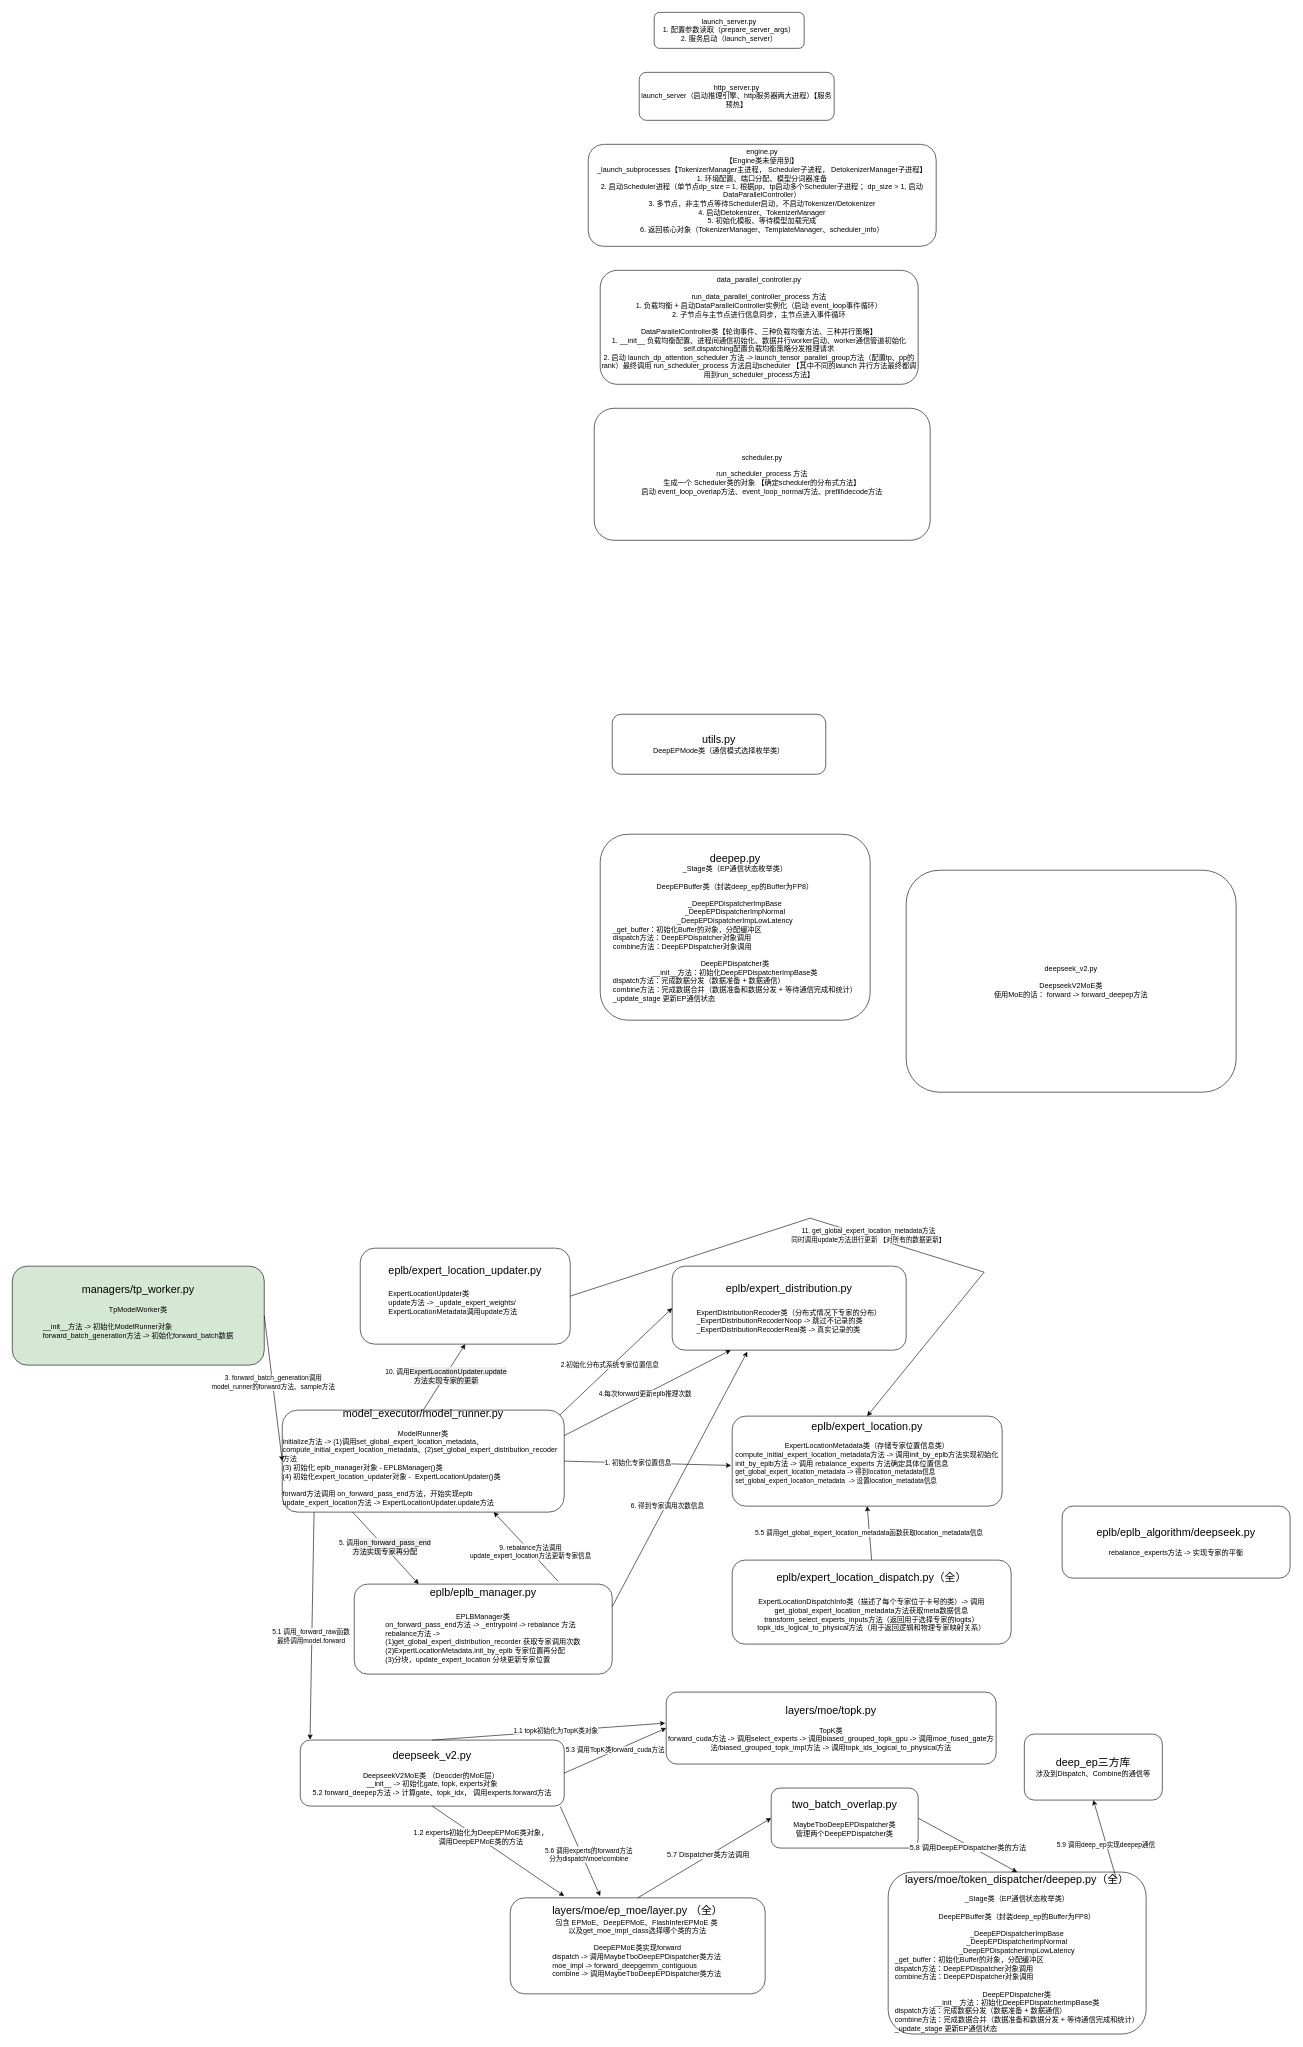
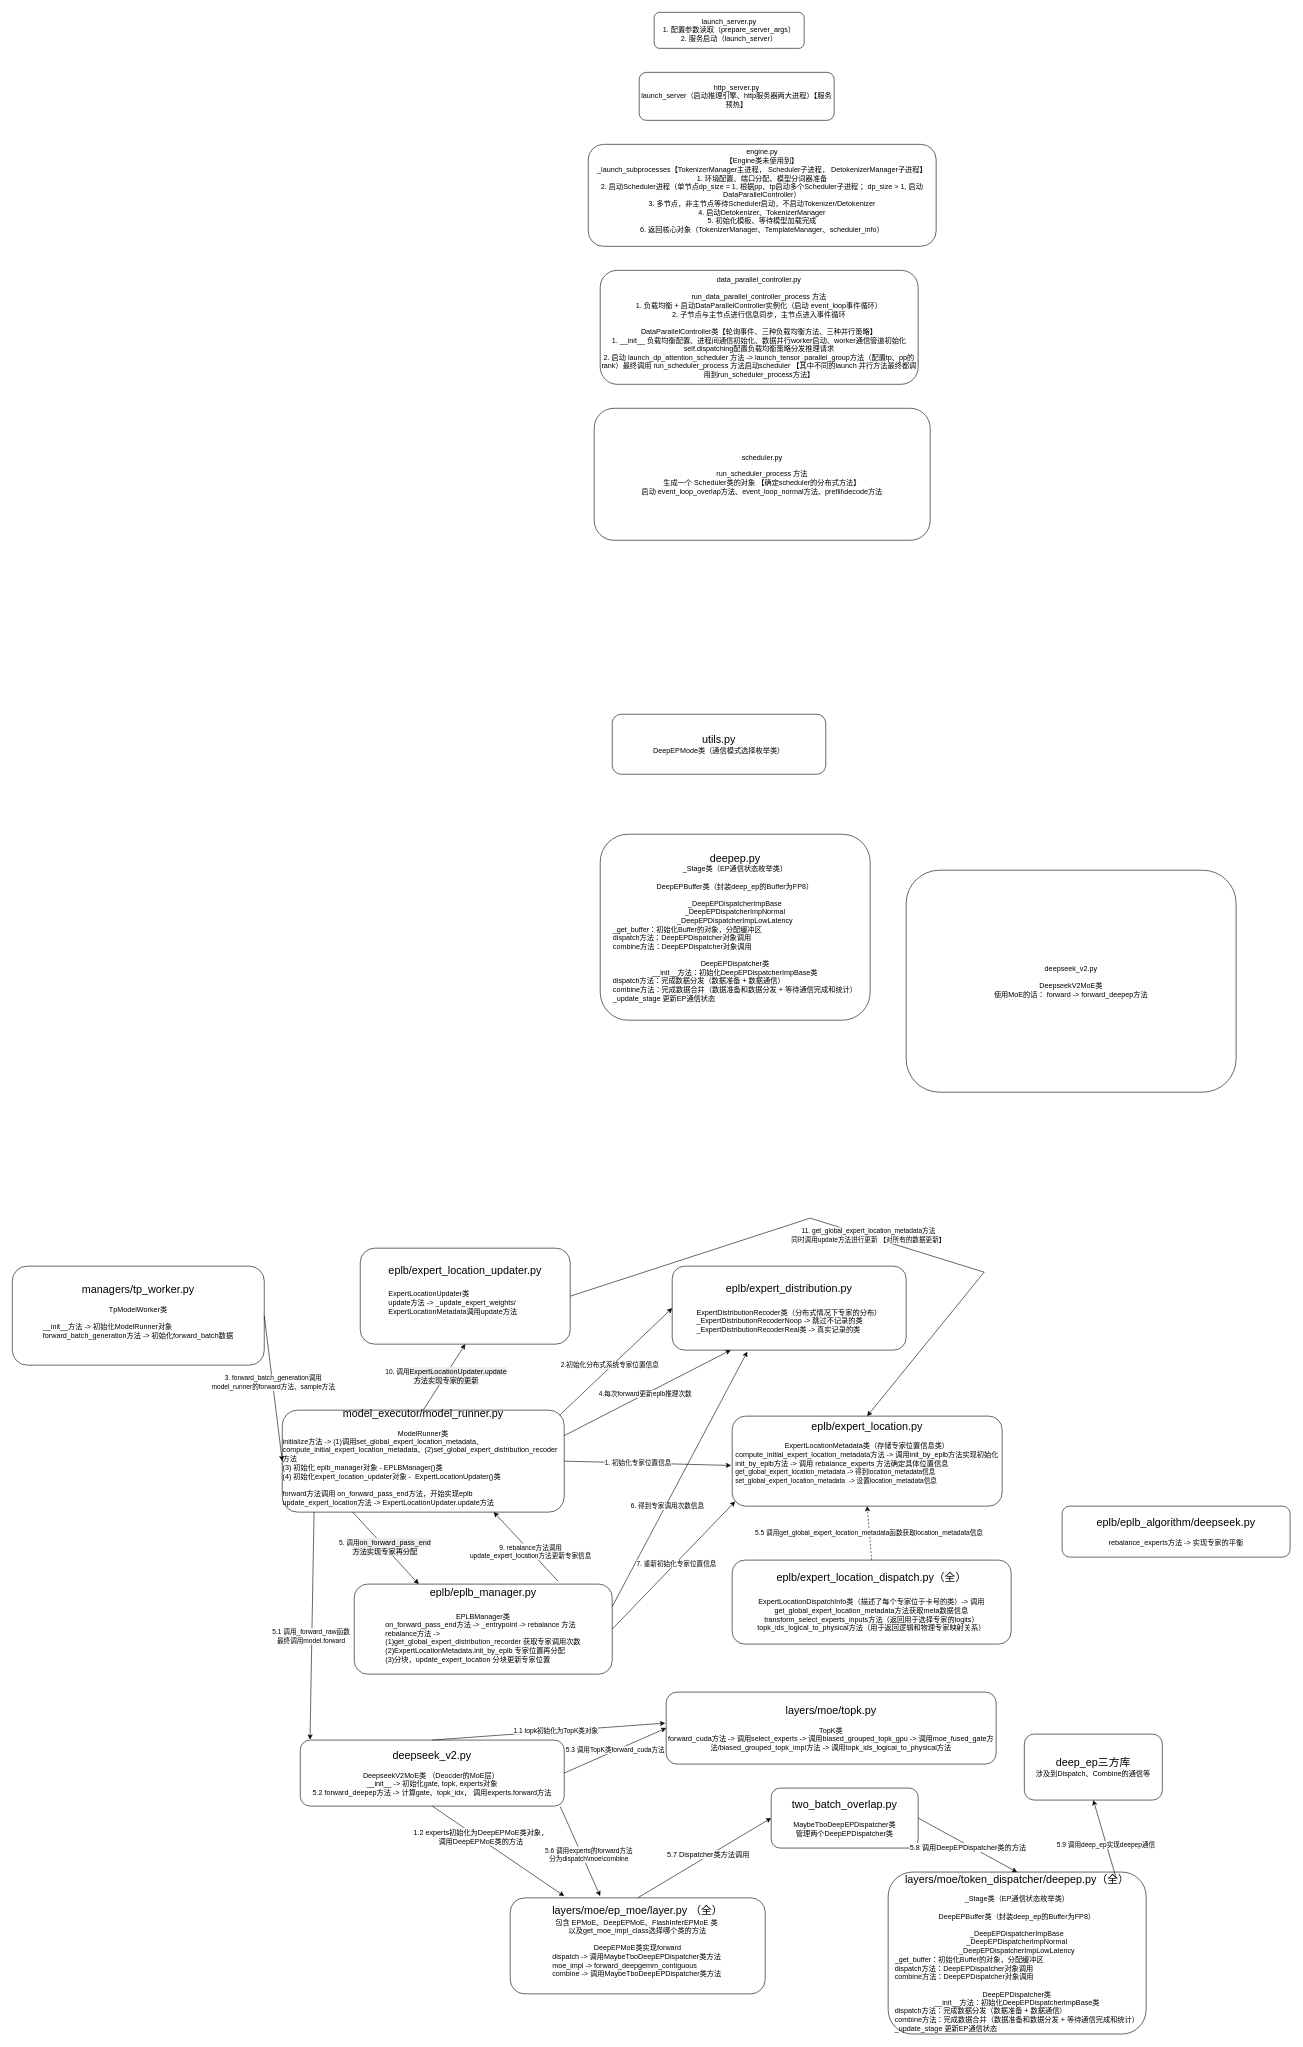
node "managers/tp_worker.py TpModelWorker类 __init__方法 -> 初始化ModelRunner对象 forward_batch_generation方法 -> 初始化forward_batch数据": fillcolor #d5e8d4 -> #ffffff
edge "eplb/expert_location_dispatch.py（全） ExpertLocationDispatchInfo类（描述了每个专家位于卡号的类）-> 调用get_global_expert_location_metadata方法获取meta数据信息 transform_select_experts_inputs方法（返回用于选择专家的logits） topk_ids_logical_to_physical方法（用于返回逻辑和物理专家映射关系）" -> "eplb/expert_location.py ExpertLocationMetadata类（存储专家位置信息类） compute_initial_expert_location_metadata方法 -> 调用init_by_eplb方法实现初始化 init_by_eplb方法 -> 调用 rebalance_experts 方法确定具体位置信息 get_global_expert_location_metadata -> 得到location_metadata信息 set_global_expert_location_metadata -> 设置location_metadata信息": style solid -> dashed
node "eplb/eplb_algorithm/deepseek.py rebalance_experts方法 -> 实现专家的平衡": size 228x72 -> 228x51
edge "eplb/eplb_manager.py EPLBManager类 on_forward_pass_end方法 -> _entrypoint -> rebalance 方法 rebalance方法 -> (1)get_global_expert_distribution_recorder 获取专家调用次数 (2)ExpertLocationMetadata.init_by_eplb 专家位置再分配 (3)分块，update_expert_location 分块更新专家位置" -> "eplb/expert_location.py ExpertLocationMetadata类（存储专家位置信息类） compute_initial_expert_location_metadata方法 -> 调用init_by_eplb方法实现初始化 init_by_eplb方法 -> 调用 rebalance_experts 方法确定具体位置信息 get_global_expert_location_metadata -> 得到location_metadata信息 set_global_expert_location_metadata -> 设置location_metadata信息": added, label "7. 重新初始化专家位置信息"
